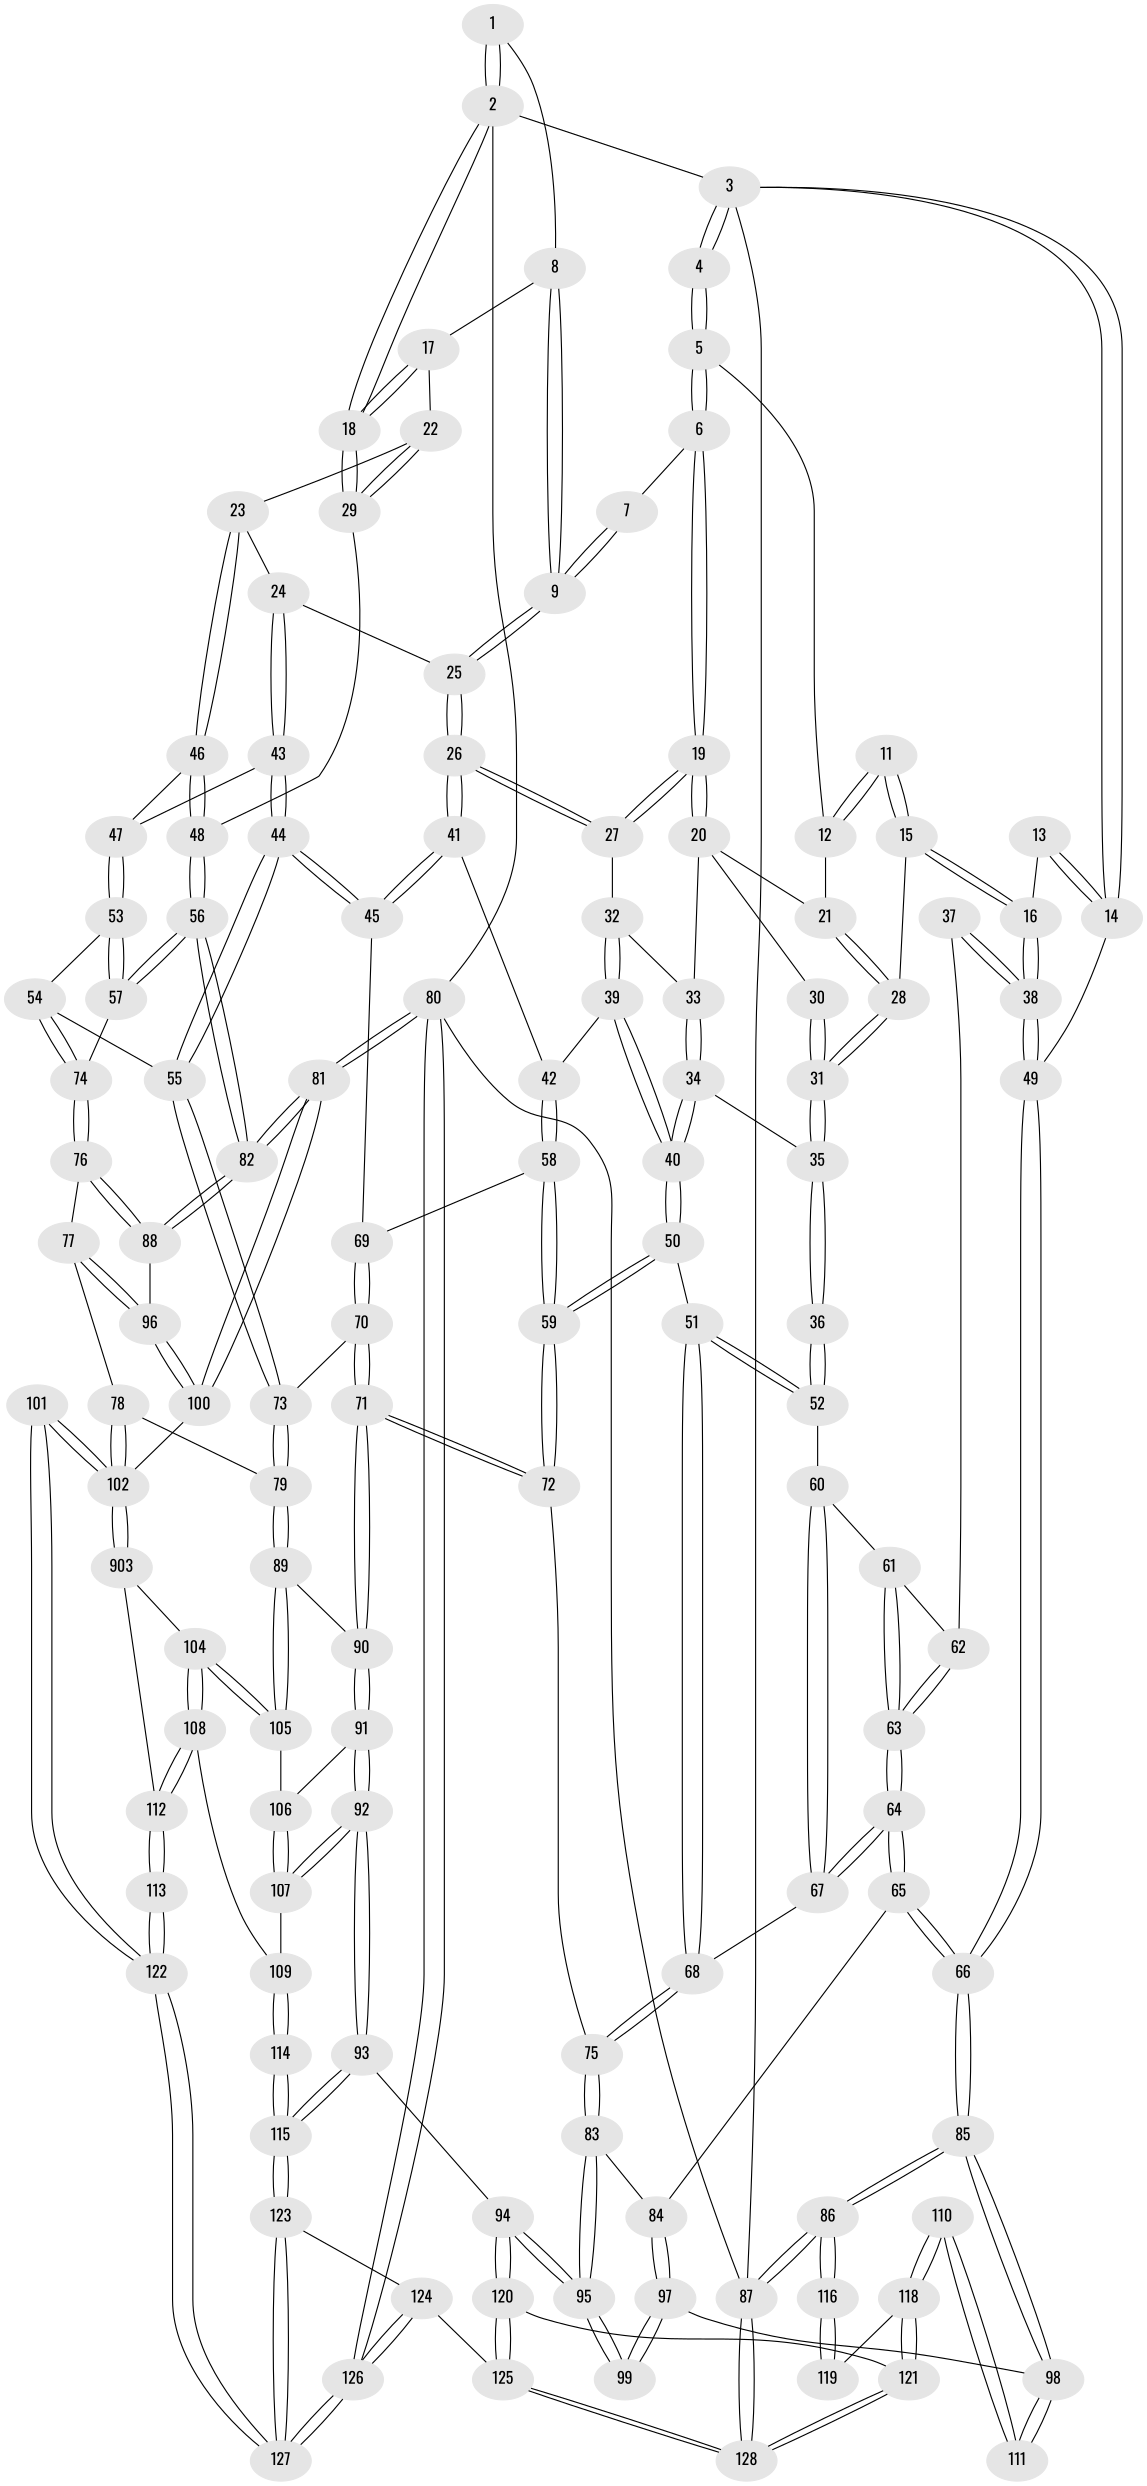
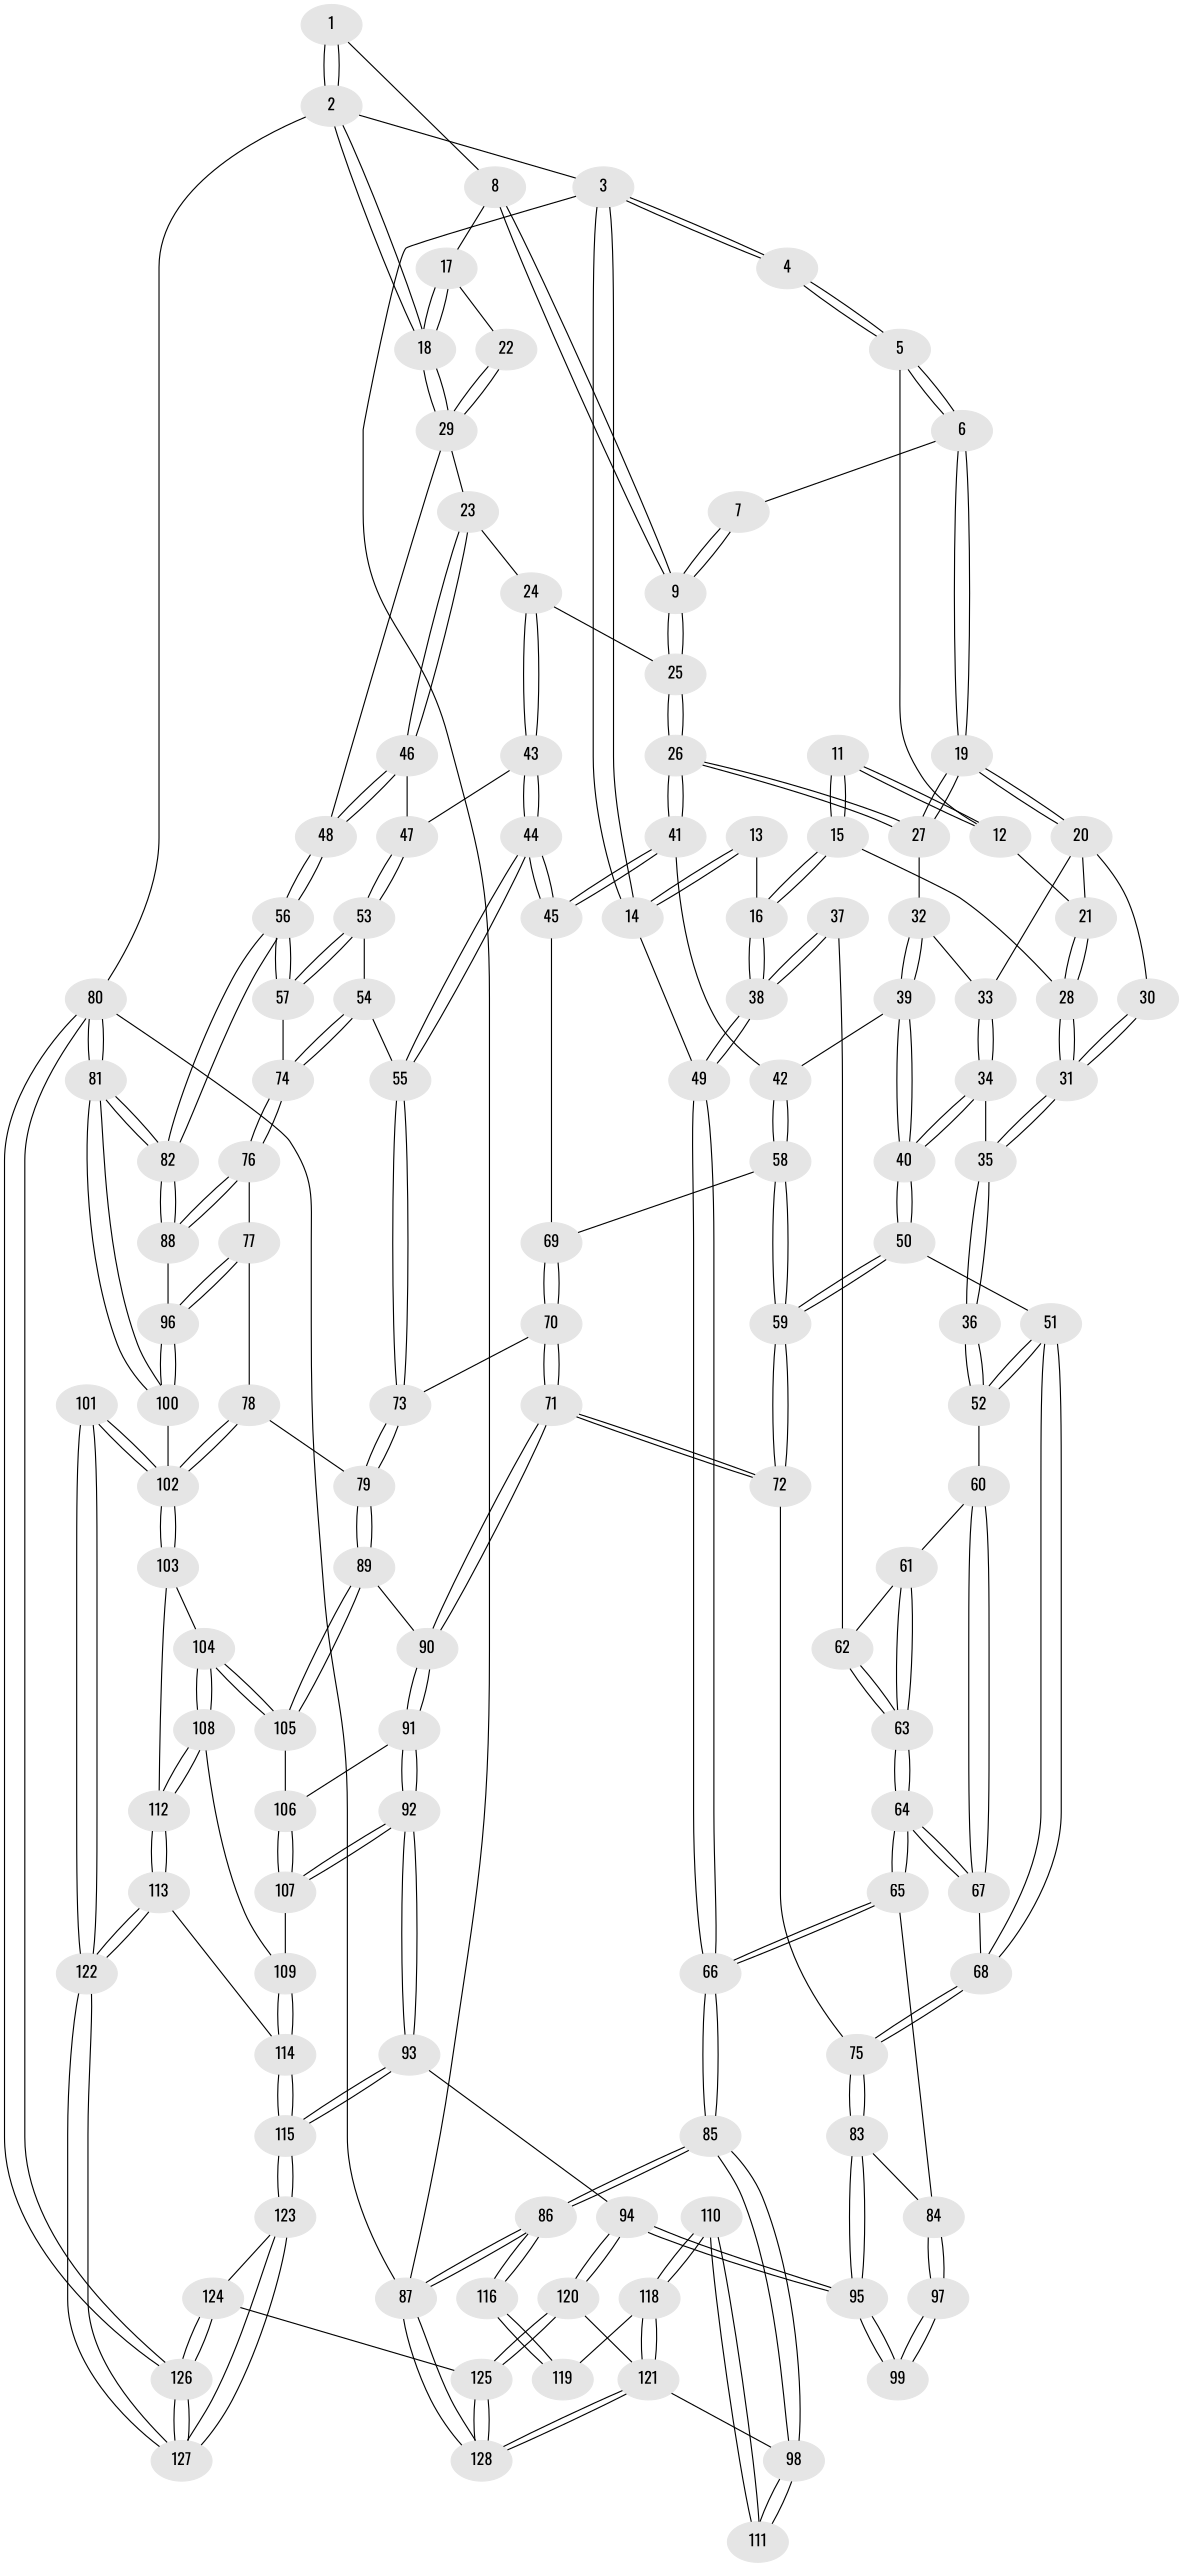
edge "22" -- "23": now "29" -- "23"
node "903": label "903" -> "103"
edge "113" -- "114": added
edge "97" -- "98": now "121" -- "98"
